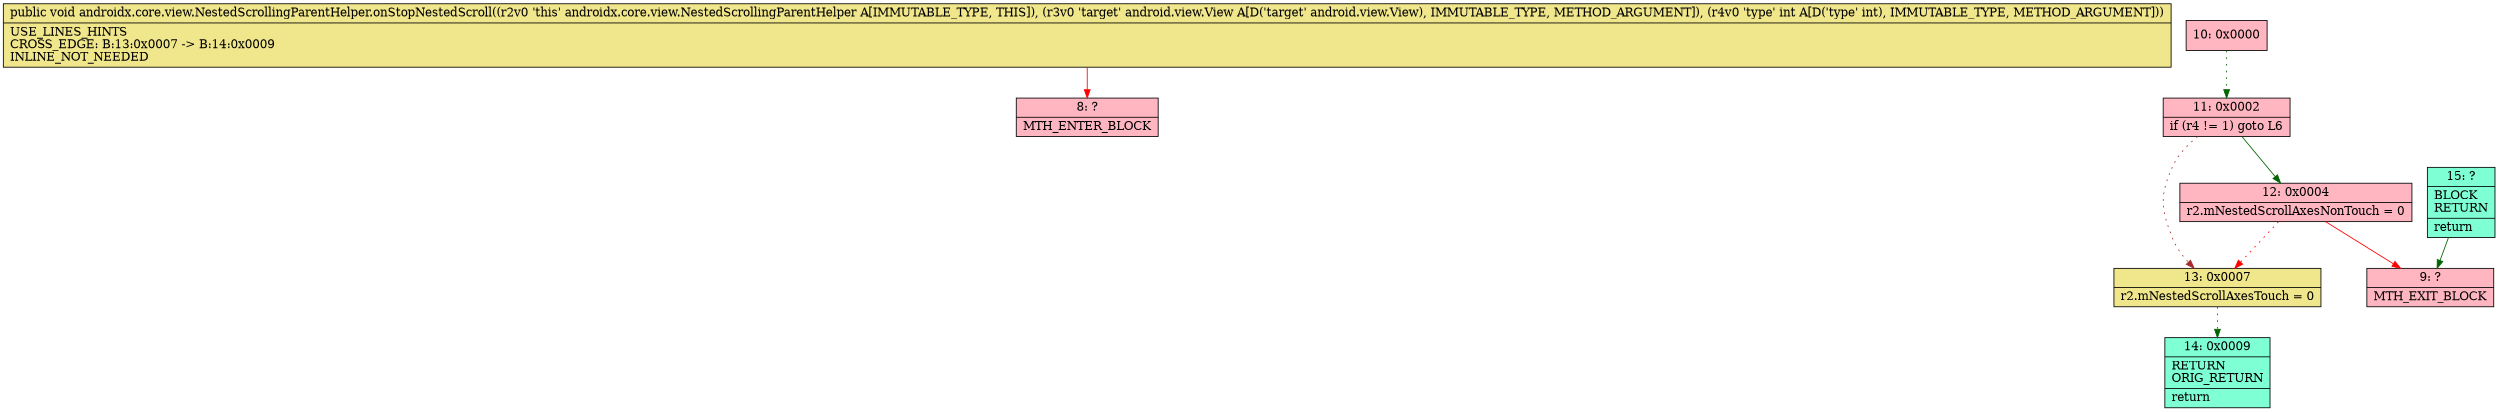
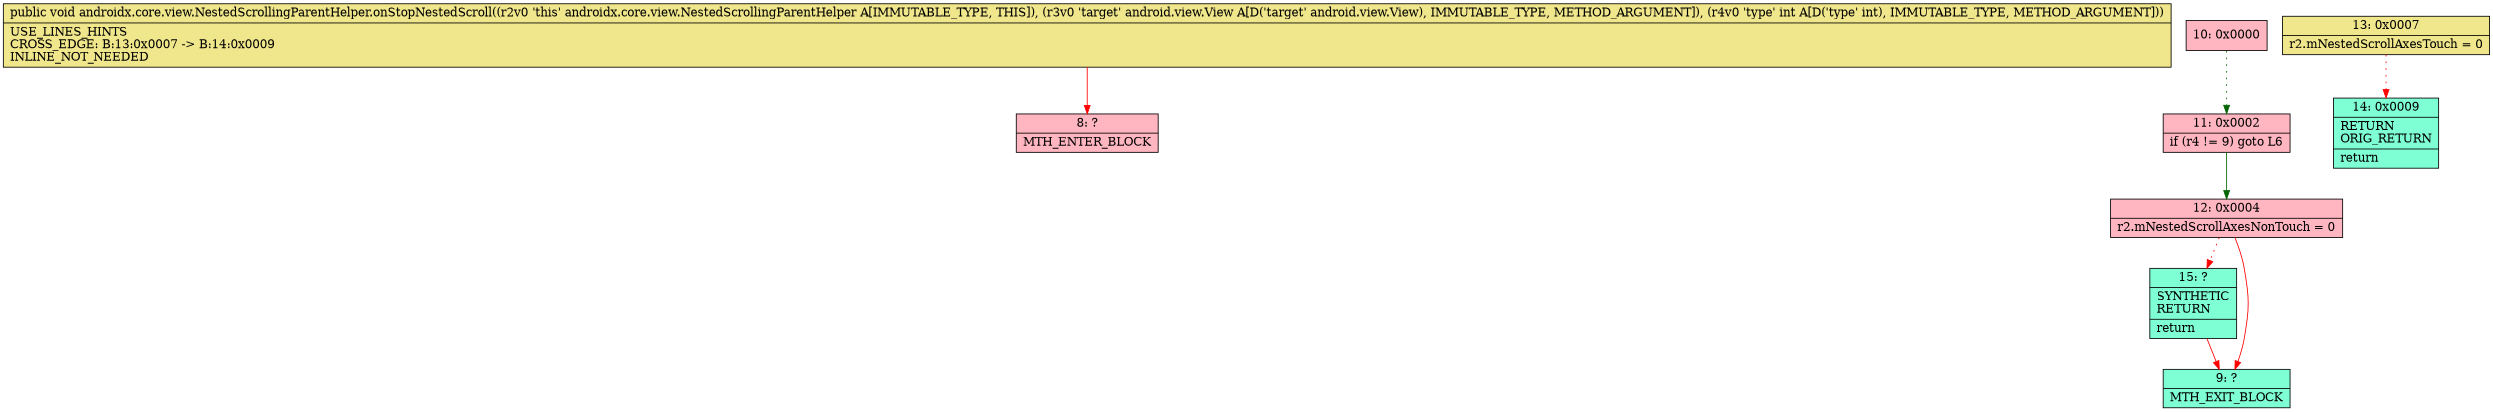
node "11: 0x0002": text "if (r4 != 1) goto L6" -> "if (r4 != 9) goto L6"
node "15: ?": text "BLOCK" -> "SYNTHETIC"
edge "11: 0x0002" -> "13: 0x0007": removed
edge "12: 0x0004" -> "13: 0x0007": now "12: 0x0004" -> "15: ?"
edge "15: ?" -> "9: ?": color darkgreen -> red
node "9: ?": fillcolor lightpink -> aquamarine
edge "13: 0x0007" -> "14: 0x0009": color darkgreen -> red
